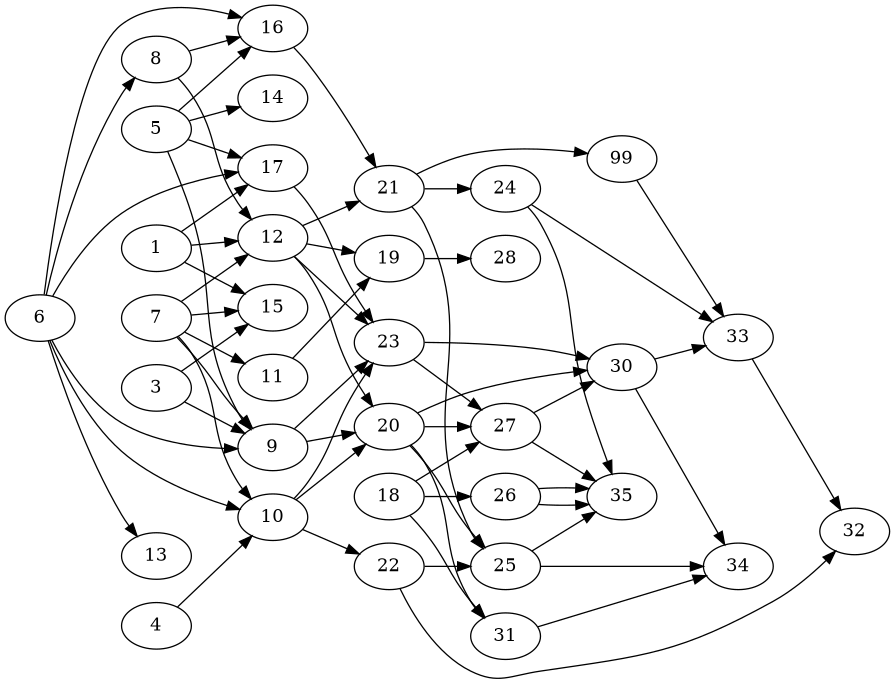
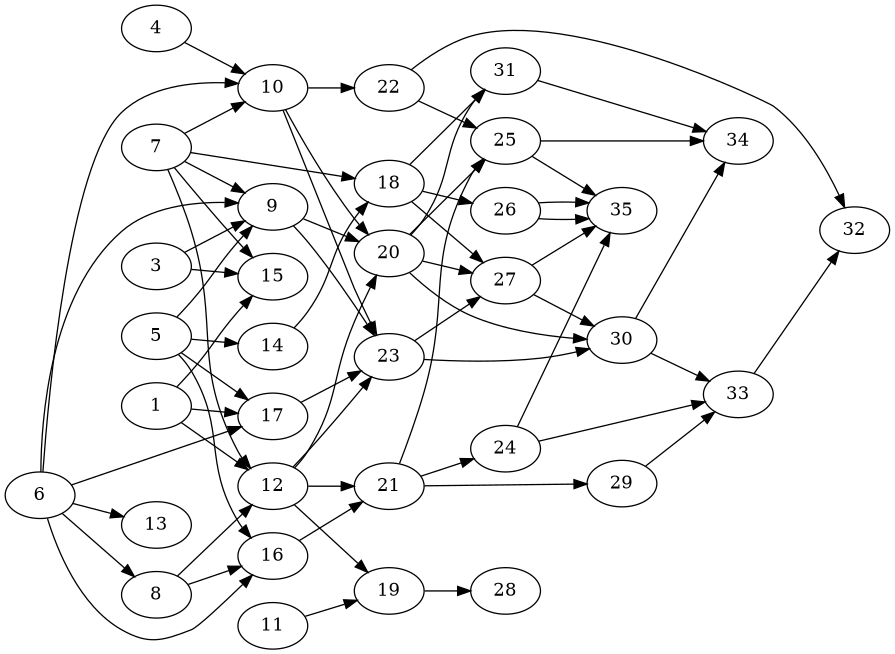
node "99": label "99" -> "29"
edge "14" -> "18": added
edge "7" -> "11": now "7" -> "18"
